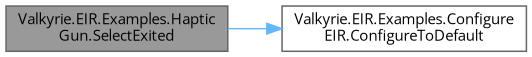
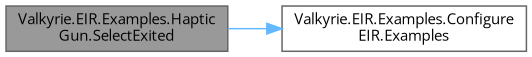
node "Valkyrie.EIR.Examples.Configure EIR.ConfigureToDefault": label "Valkyrie.EIR.Examples.Configure EIR.ConfigureToDefault" -> "Valkyrie.EIR.Examples.Configure EIR.Examples"
